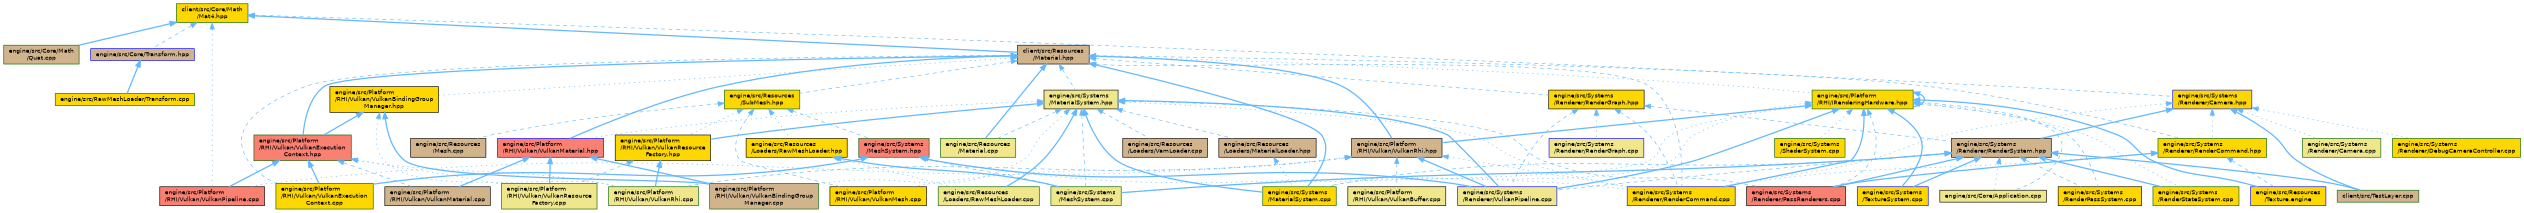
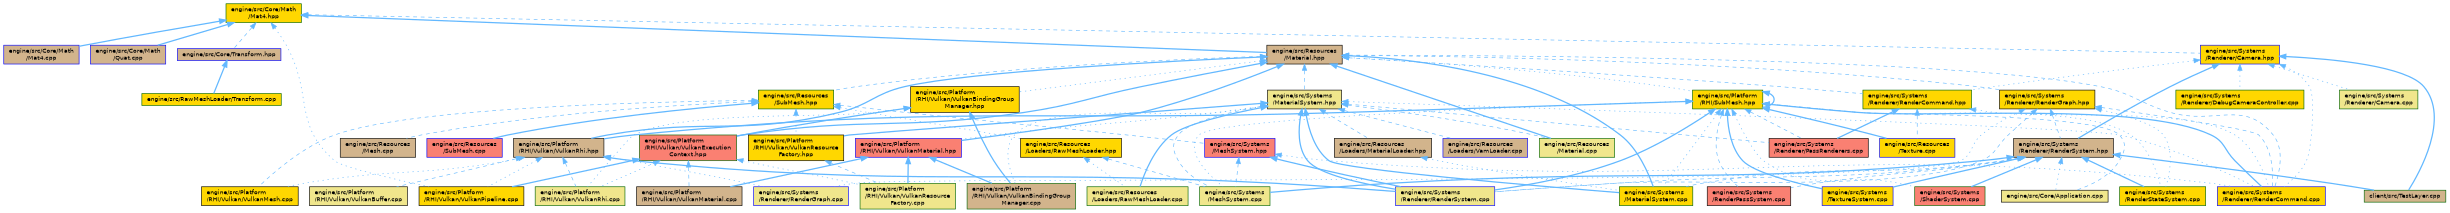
node "client/src/Core/Math /Mat4.hpp": label "client/src/Core/Math /Mat4.hpp" -> "engine/src/Core/Math /Mat4.hpp"
node "engine/src/Core/Math /Quat.cpp": color darkgreen -> blue
node "engine/src/Core/Math /Mat4.cpp": added
node "client/src/Resources /Material.hpp": label "client/src/Resources /Material.hpp" -> "engine/src/Resources /Material.hpp"
node "engine/src/Platform /RHI/IRenderingHardware.hpp": label "engine/src/Platform /RHI/IRenderingHardware.hpp" -> "engine/src/Platform /RHI/SubMesh.hpp"
edge "engine/src/Systems /RenderStateSystem.cpp" -> "engine/src/Systems /Renderer/RenderGraph.hpp": added
node "engine/src/Resources /SubMesh.cpp": added
node "engine/src/Systems /MeshSystem.hpp": color darkgreen -> blue
node "engine/src/Resources /Loaders/VamLoader.cpp": color black -> blue
node "engine/src/Systems /ShaderSystem.cpp": fillcolor gold -> salmon
edge "engine/src/Systems /MeshSystem.cpp" -> "engine/src/Resources /Loaders/RawMeshLoader.hpp": style bold -> dashed
edge "engine/src/Systems /Renderer/RenderCommand.cpp" -> "engine/src/Platform /RHI/Vulkan/VulkanRhi.hpp": now "engine/src/Systems /Renderer/RenderGraph.cpp" -> "engine/src/Platform /RHI/Vulkan/VulkanRhi.hpp"
edge "engine/src/Systems /Renderer/PassRenderers.cpp" -> "engine/src/Systems /Renderer/RenderSystem.hpp": now "engine/src/Systems /ShaderSystem.cpp" -> "engine/src/Systems /Renderer/RenderSystem.hpp"
edge "engine/src/Platform /RHI/Vulkan/VulkanRhi.cpp" -> "engine/src/Platform /RHI/Vulkan/VulkanResource Factory.hpp": removed
node "engine/src/Platform /RHI/Vulkan/VulkanPipeline.cpp": fillcolor salmon -> gold
node "engine/src/Platform /RHI/Vulkan/VulkanExecution Context.cpp": removed
node "engine/src/Systems /Renderer/VulkanPipeline.cpp": label "engine/src/Systems /Renderer/VulkanPipeline.cpp" -> "engine/src/Systems /Renderer/RenderSystem.cpp"
node "engine/src/Systems /RenderPassSystem.cpp": fillcolor gold -> salmon
node "engine/src/Resources /Texture.engine": label "engine/src/Resources /Texture.engine" -> "engine/src/Resources /Texture.cpp"
